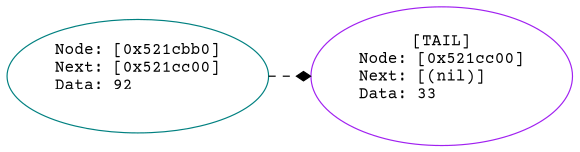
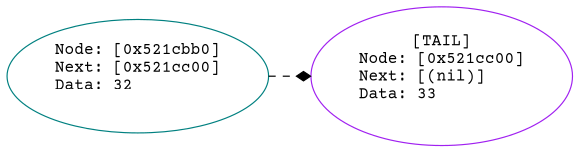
node "Node: [0x521cbb0] Next: [0x521cc00] Data: 92": label "Node: [0x521cbb0] Next: [0x521cc00] Data: 92" -> "Node: [0x521cbb0] Next: [0x521cc00] Data: 32"
